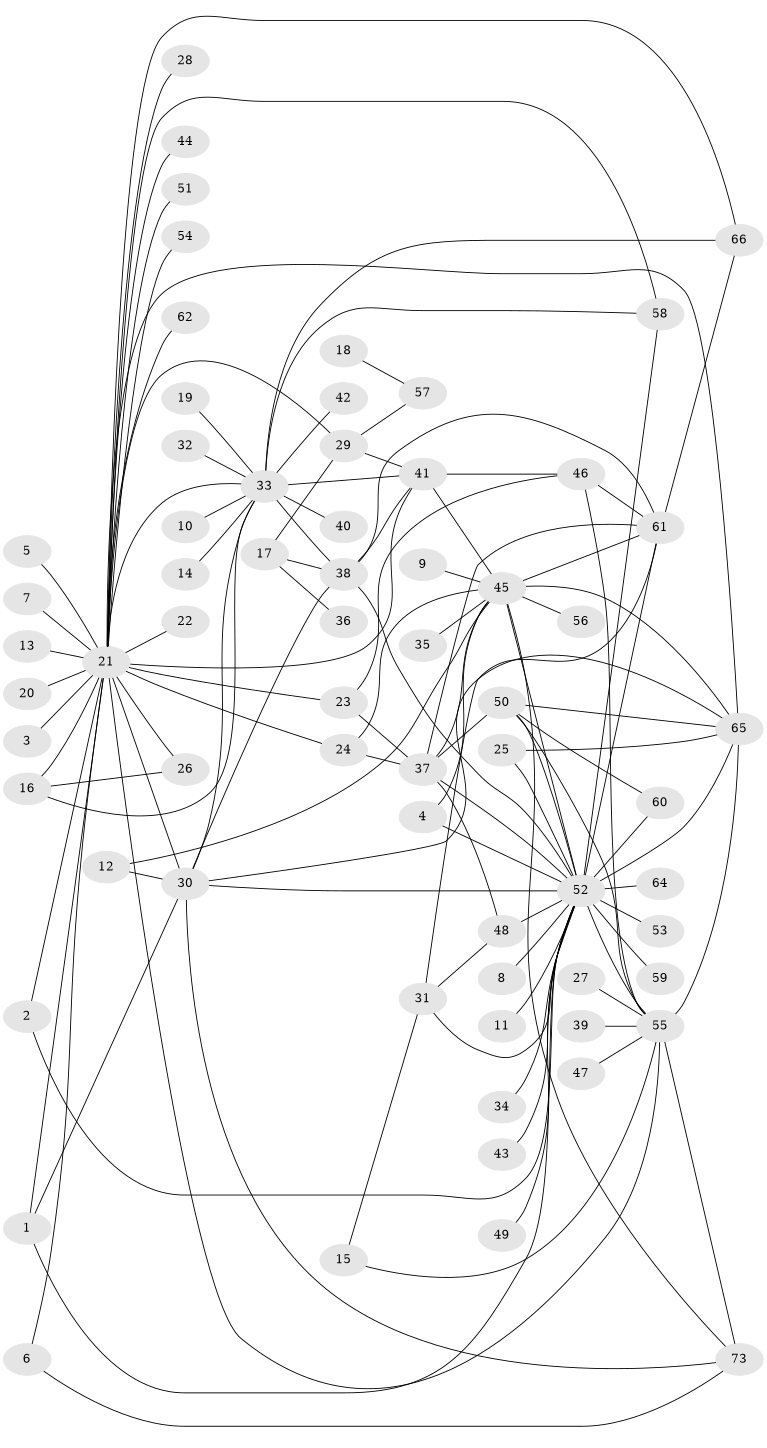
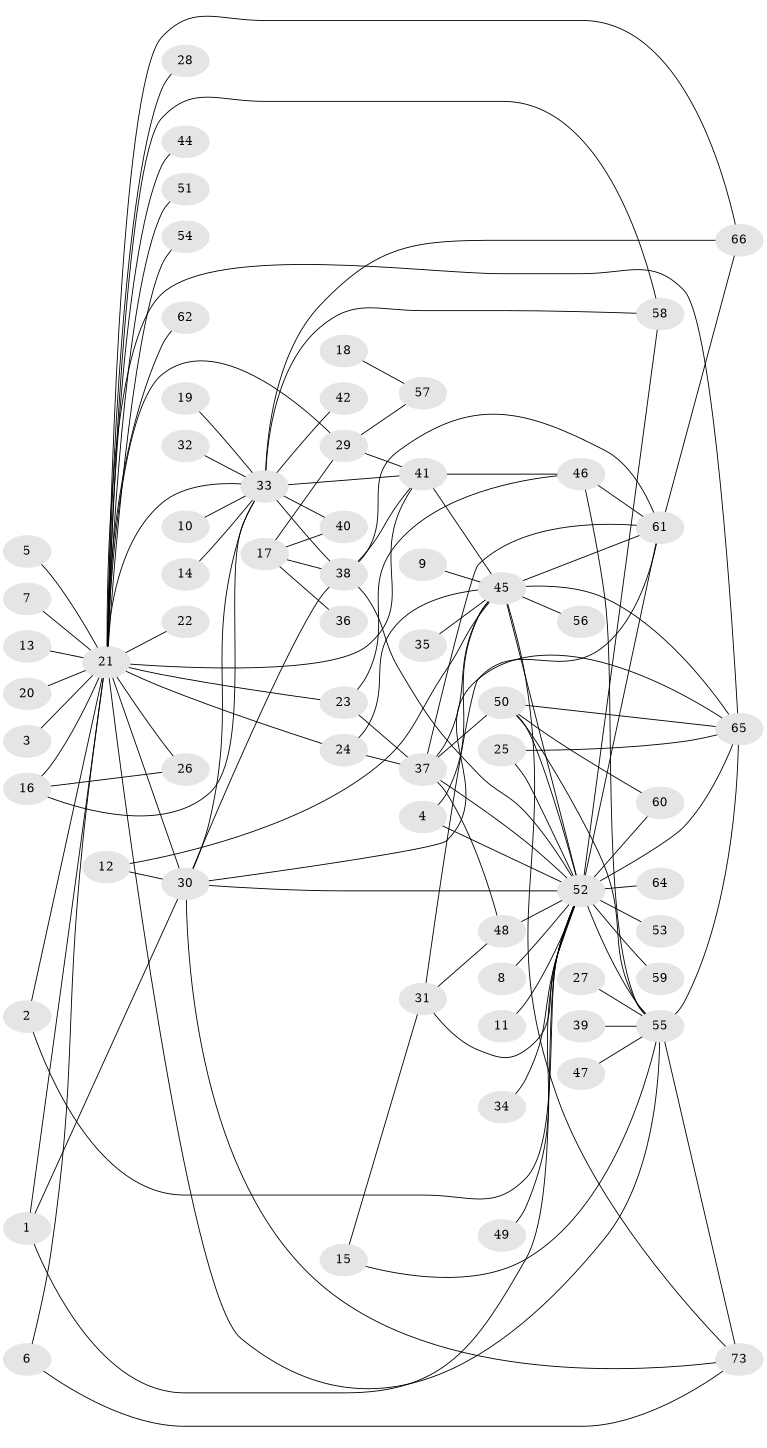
edge "40" -- "17": added
node "43": removed
